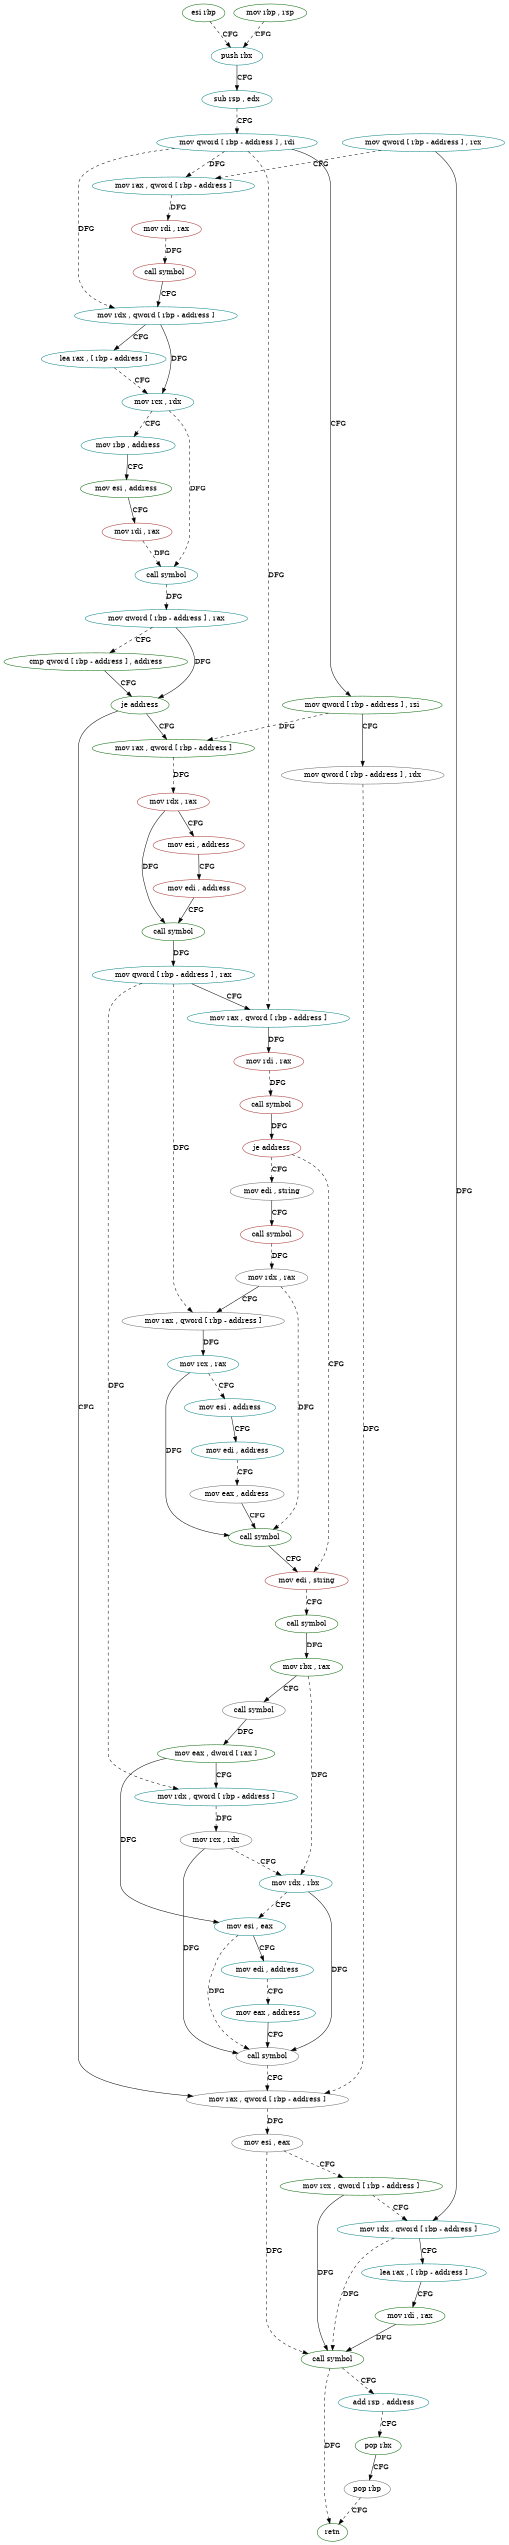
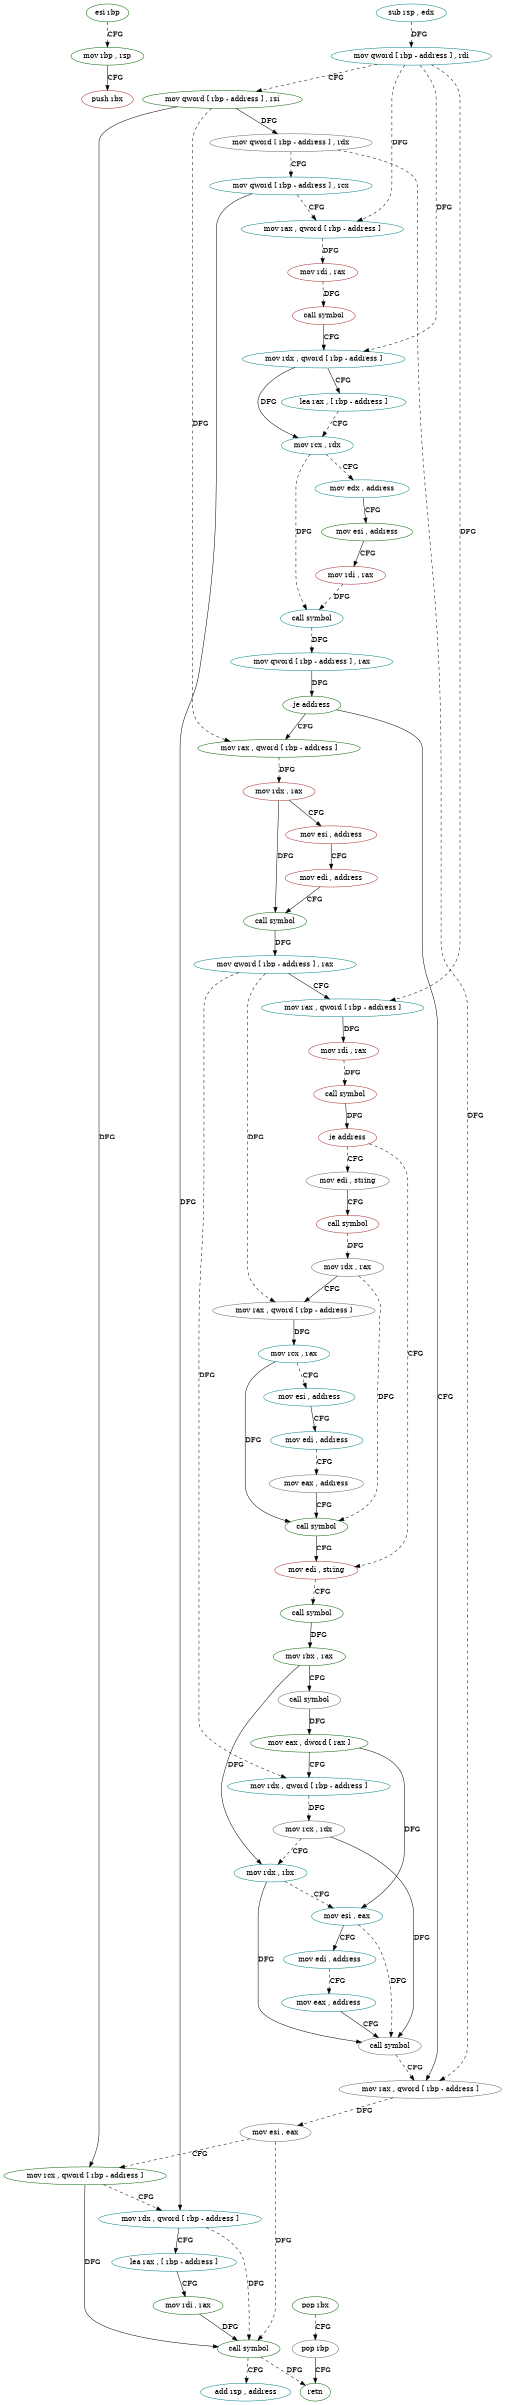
edge "esi rbp" -> "push rbx": now "esi rbp" -> "mov rbp , rsp"
edge "mov rbp , rsp" -> "push rbx": style dashed -> solid
node "push rbx": color teal -> brown
edge "push rbx" -> "sub rsp , edx": removed, label "CFG"
edge "sub rsp , edx" -> "mov qword [ rbp - address ] , rdi": label "CFG" -> "DFG"
edge "mov qword [ rbp - address ] , rdx" -> "mov qword [ rbp - address ] , rcx": added, label "CFG"
edge "mov qword [ rbp - address ] , rdi" -> "mov qword [ rbp - address ] , rsi": style solid -> dashed
node "mov rbp , address": label "mov rbp , address" -> "mov edx , address"
node "cmp qword [ rbp - address ] , address": removed
edge "mov qword [ rbp - address ] , rsi" -> "mov qword [ rbp - address ] , rdx": label "CFG" -> "DFG"
edge "mov qword [ rbp - address ] , rsi" -> "mov rcx , qword [ rbp - address ]": added, label "DFG"
edge "mov rbx , rax" -> "mov rdx , rbx": style dashed -> solid
edge "add rsp , address" -> "pop rbx": removed, label "CFG"
edge "pop rbx" -> "pop rbp": style solid -> dashed
edge "pop rbp" -> "retn": style dashed -> solid
